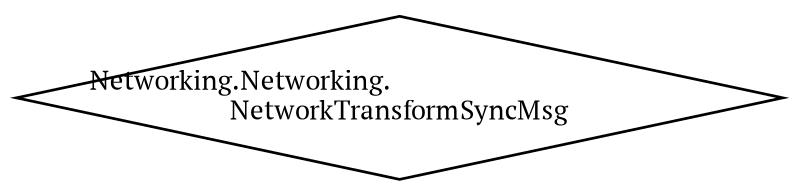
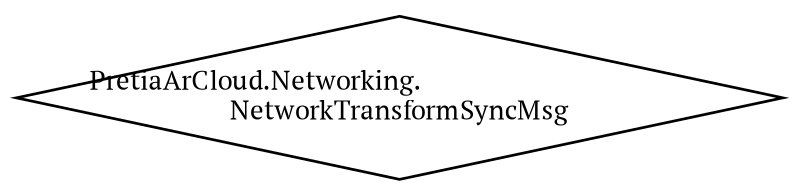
node "Networking.Networking. NetworkTransformSyncMsg": label "Networking.Networking. NetworkTransformSyncMsg" -> "PretiaArCloud.Networking. NetworkTransformSyncMsg"
